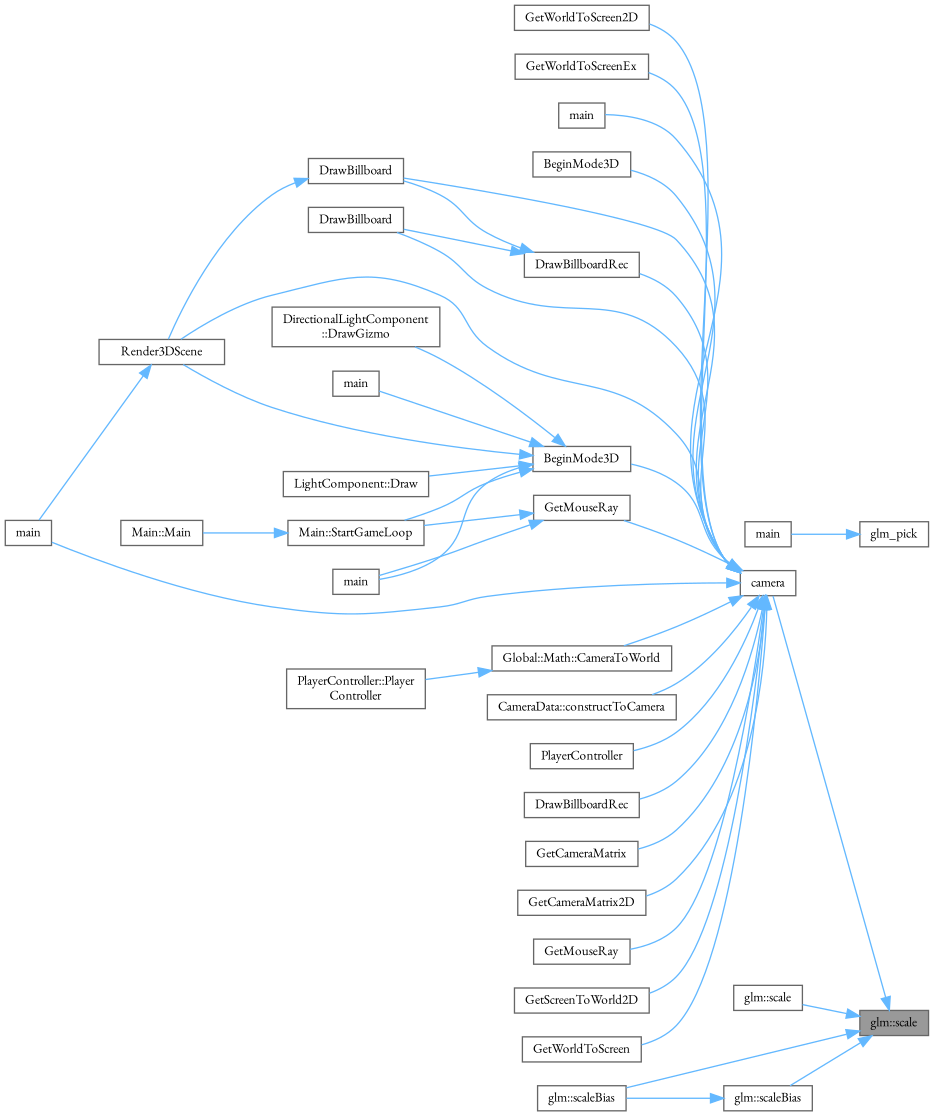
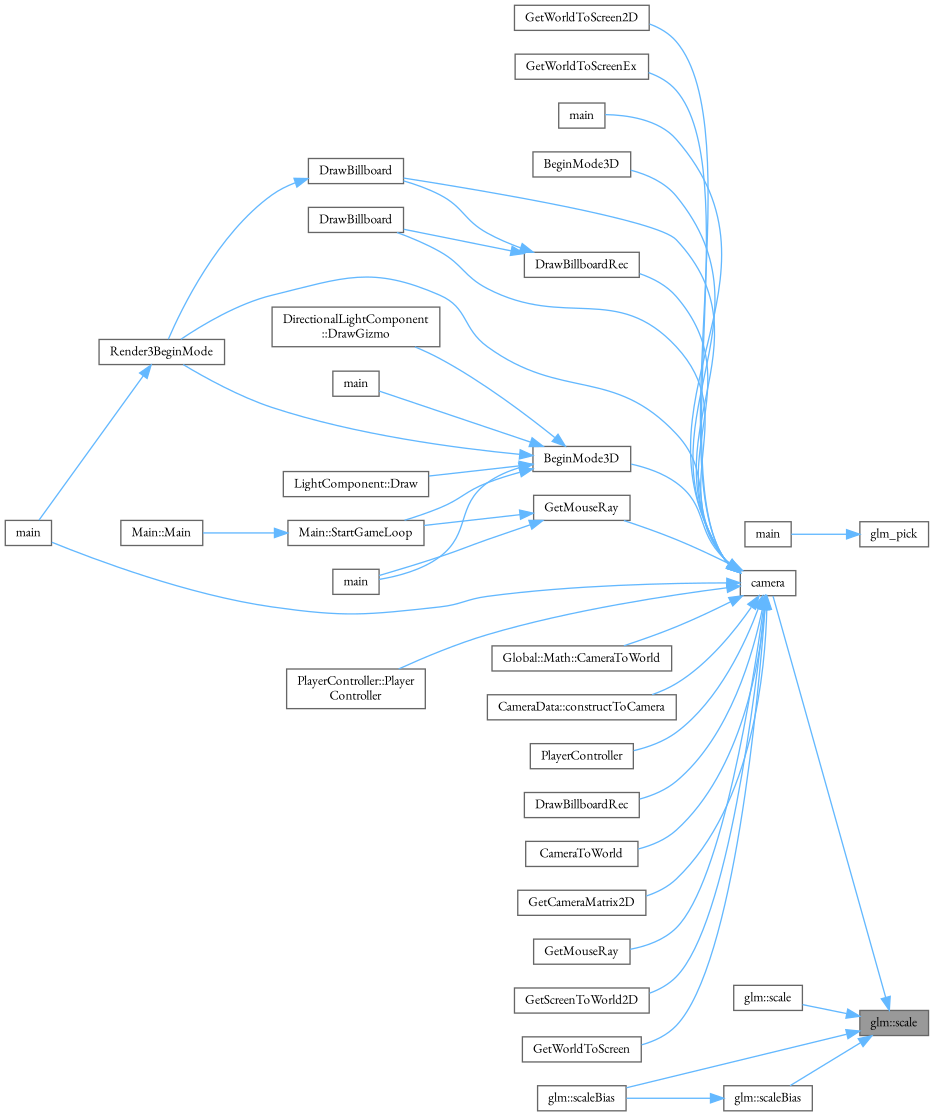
node "Render3DScene": label "Render3DScene" -> "Render3BeginMode"
edge "PlayerController::Player Controller" -> "Global::Math::CameraToWorld": now "PlayerController::Player Controller" -> "camera"
node "GetCameraMatrix": label "GetCameraMatrix" -> "CameraToWorld"
